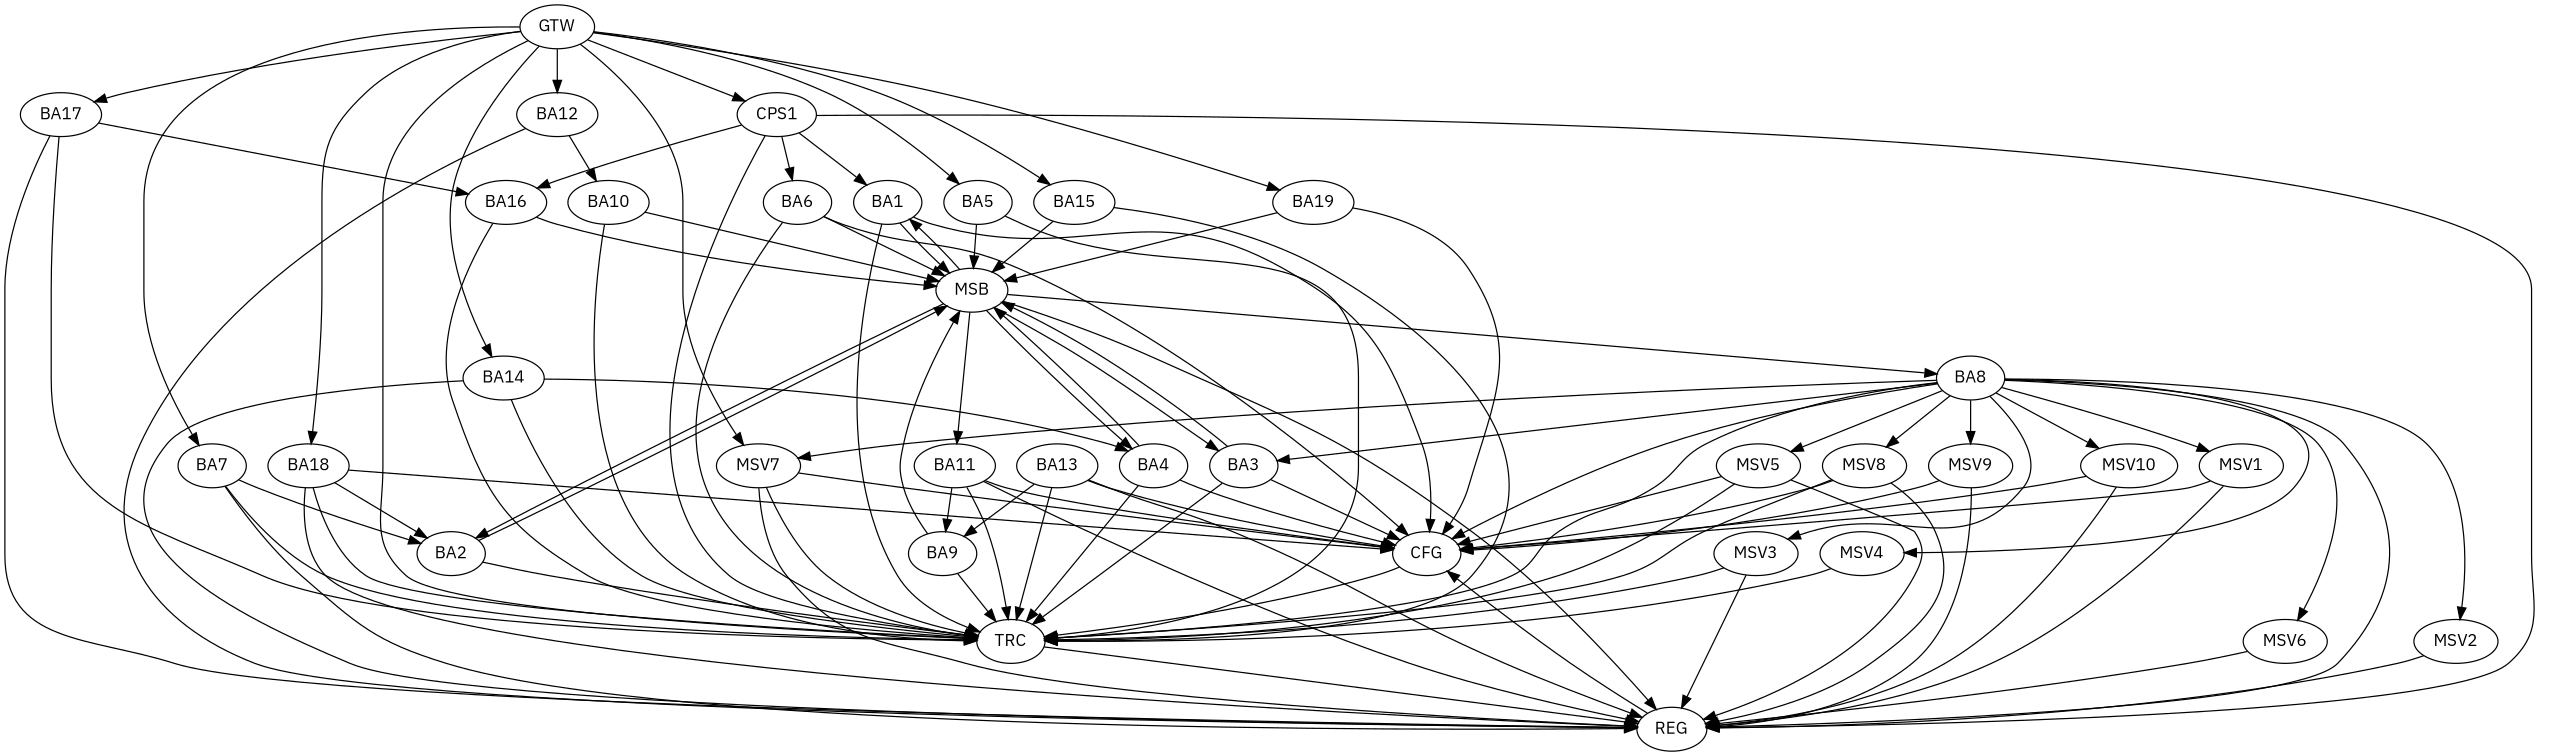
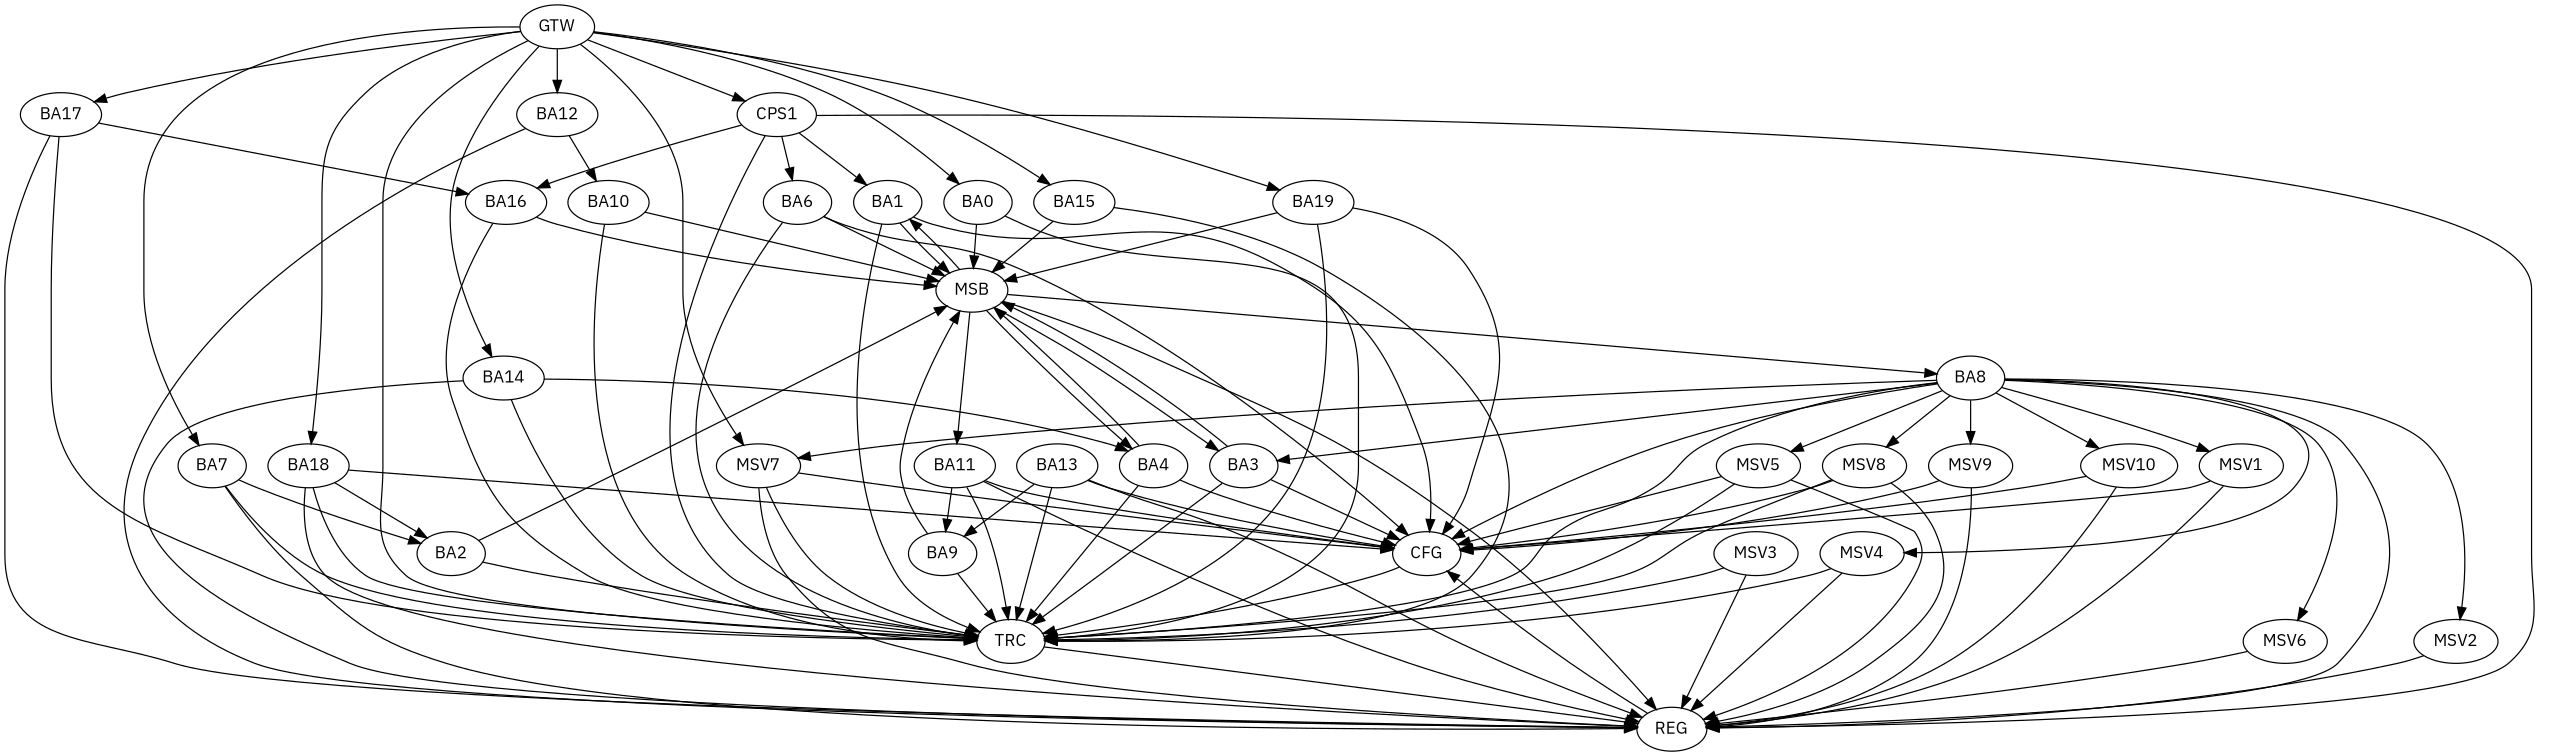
node "BA5": label "BA5" -> "BA0"
edge "MSB" -> "BA2": removed
edge "BA19" -> "TRC": added
edge "BA8" -> "MSV3": removed
edge "MSV4" -> "REG": added
